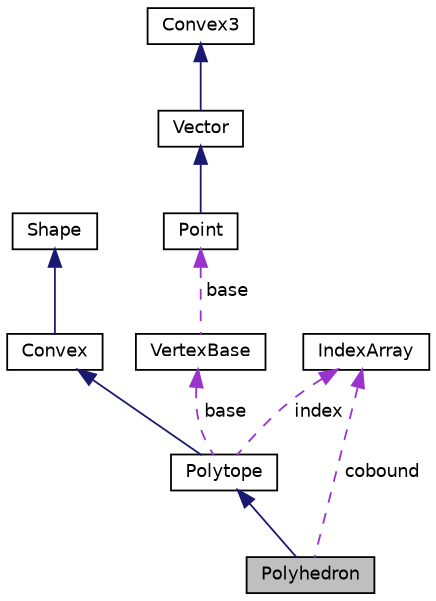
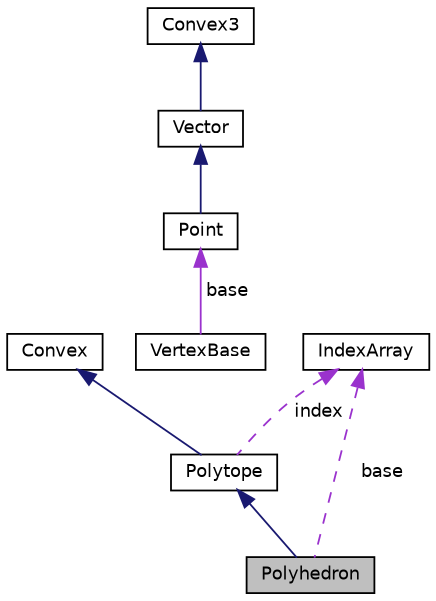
node "Shape": removed
edge "VertexBase" -> "Point": style dashed -> solid
edge "Polytope" -> "VertexBase": removed, label "base"
edge "Polyhedron" -> "IndexArray": label " cobound" -> " base"
